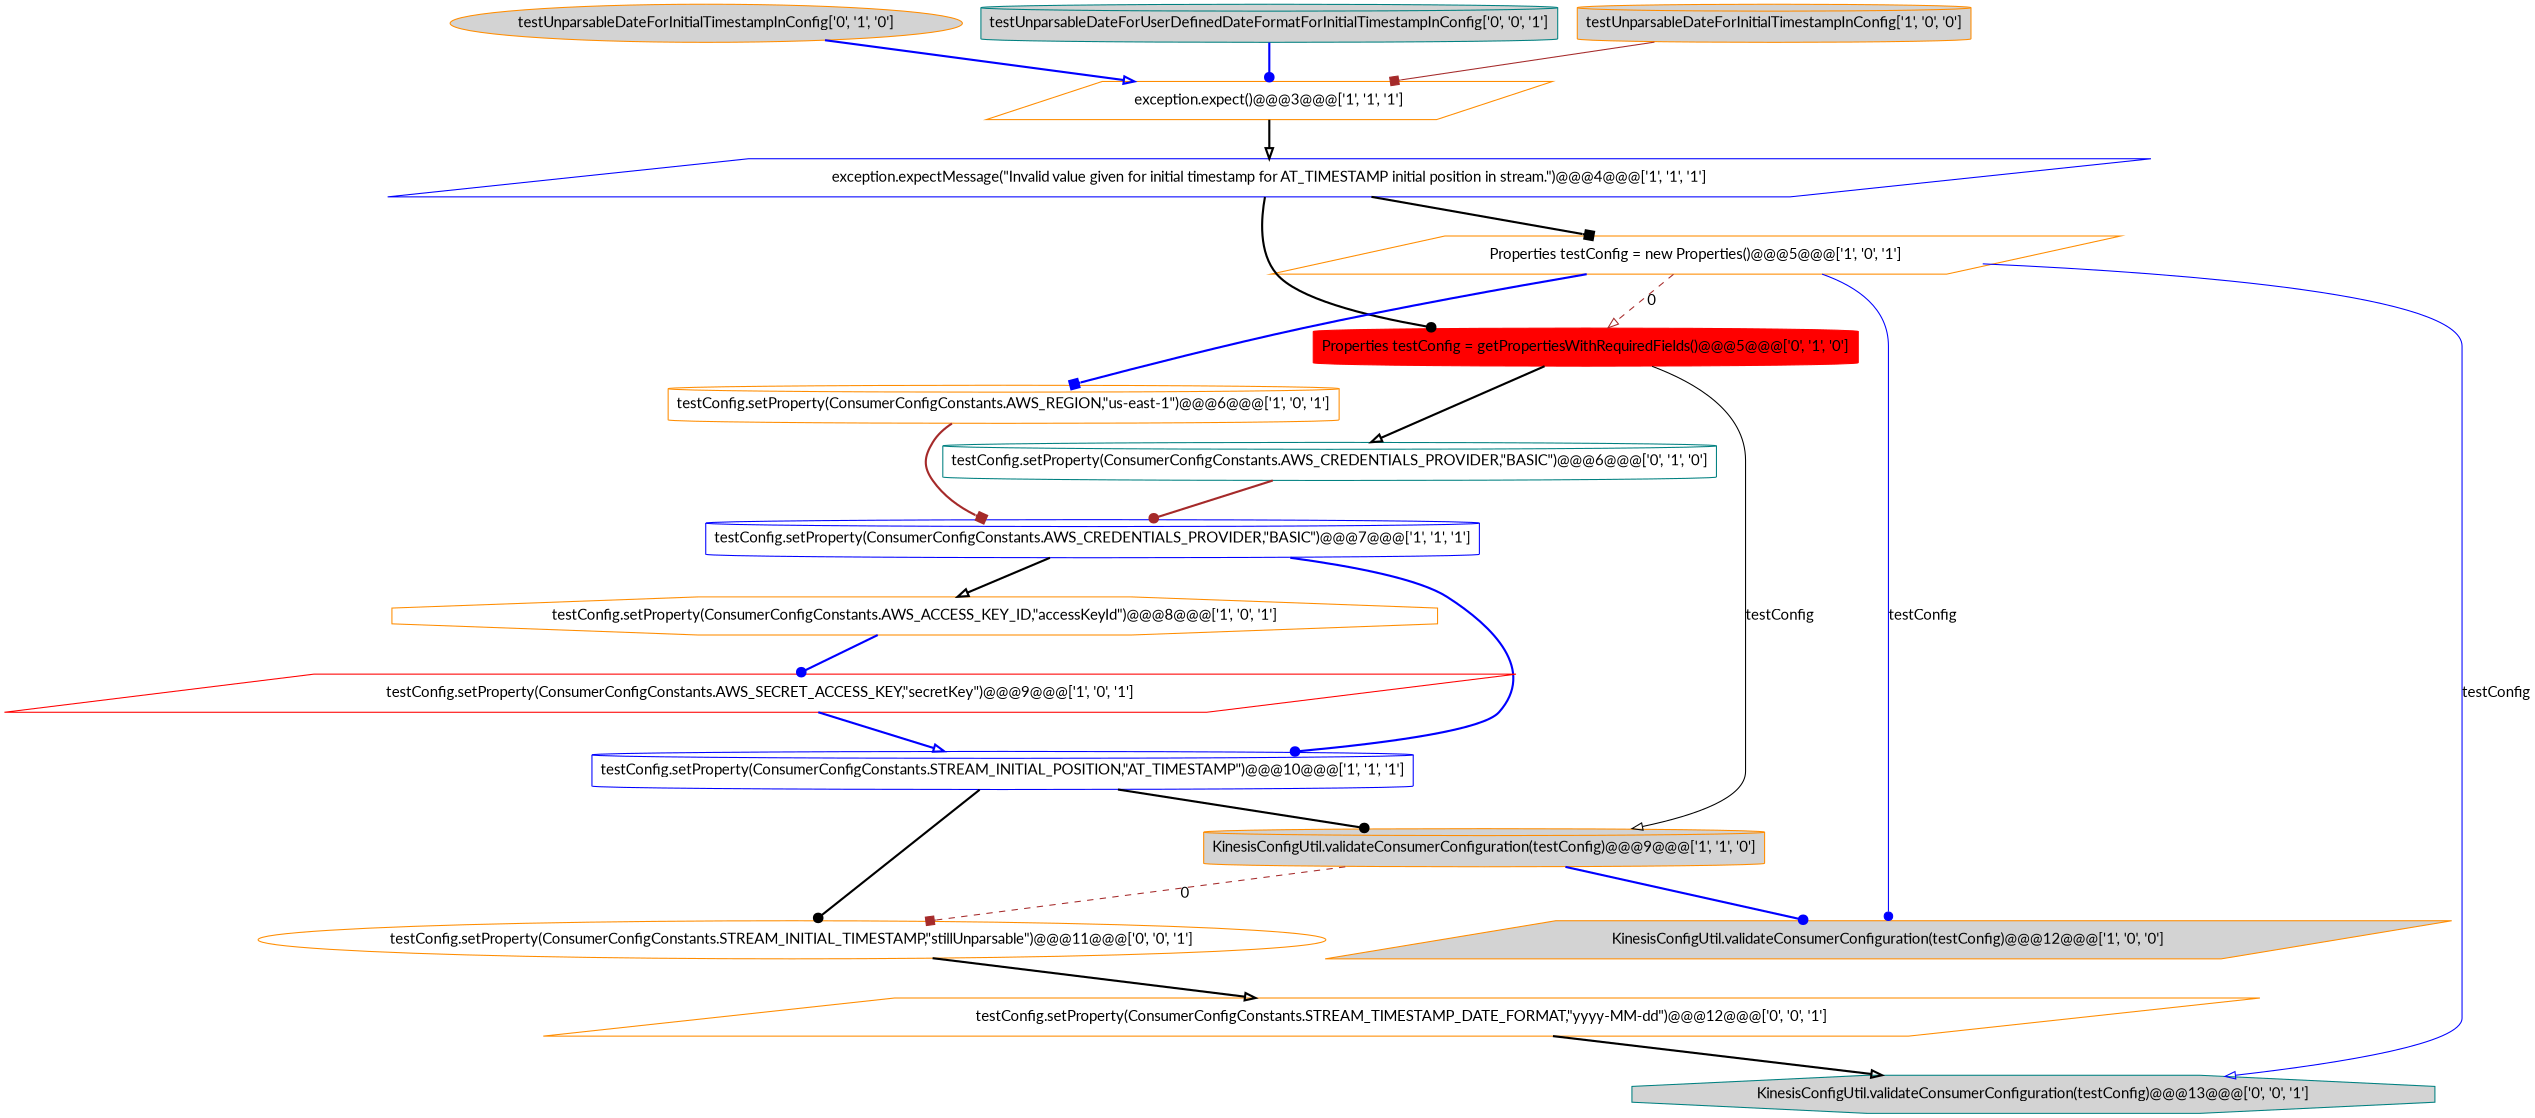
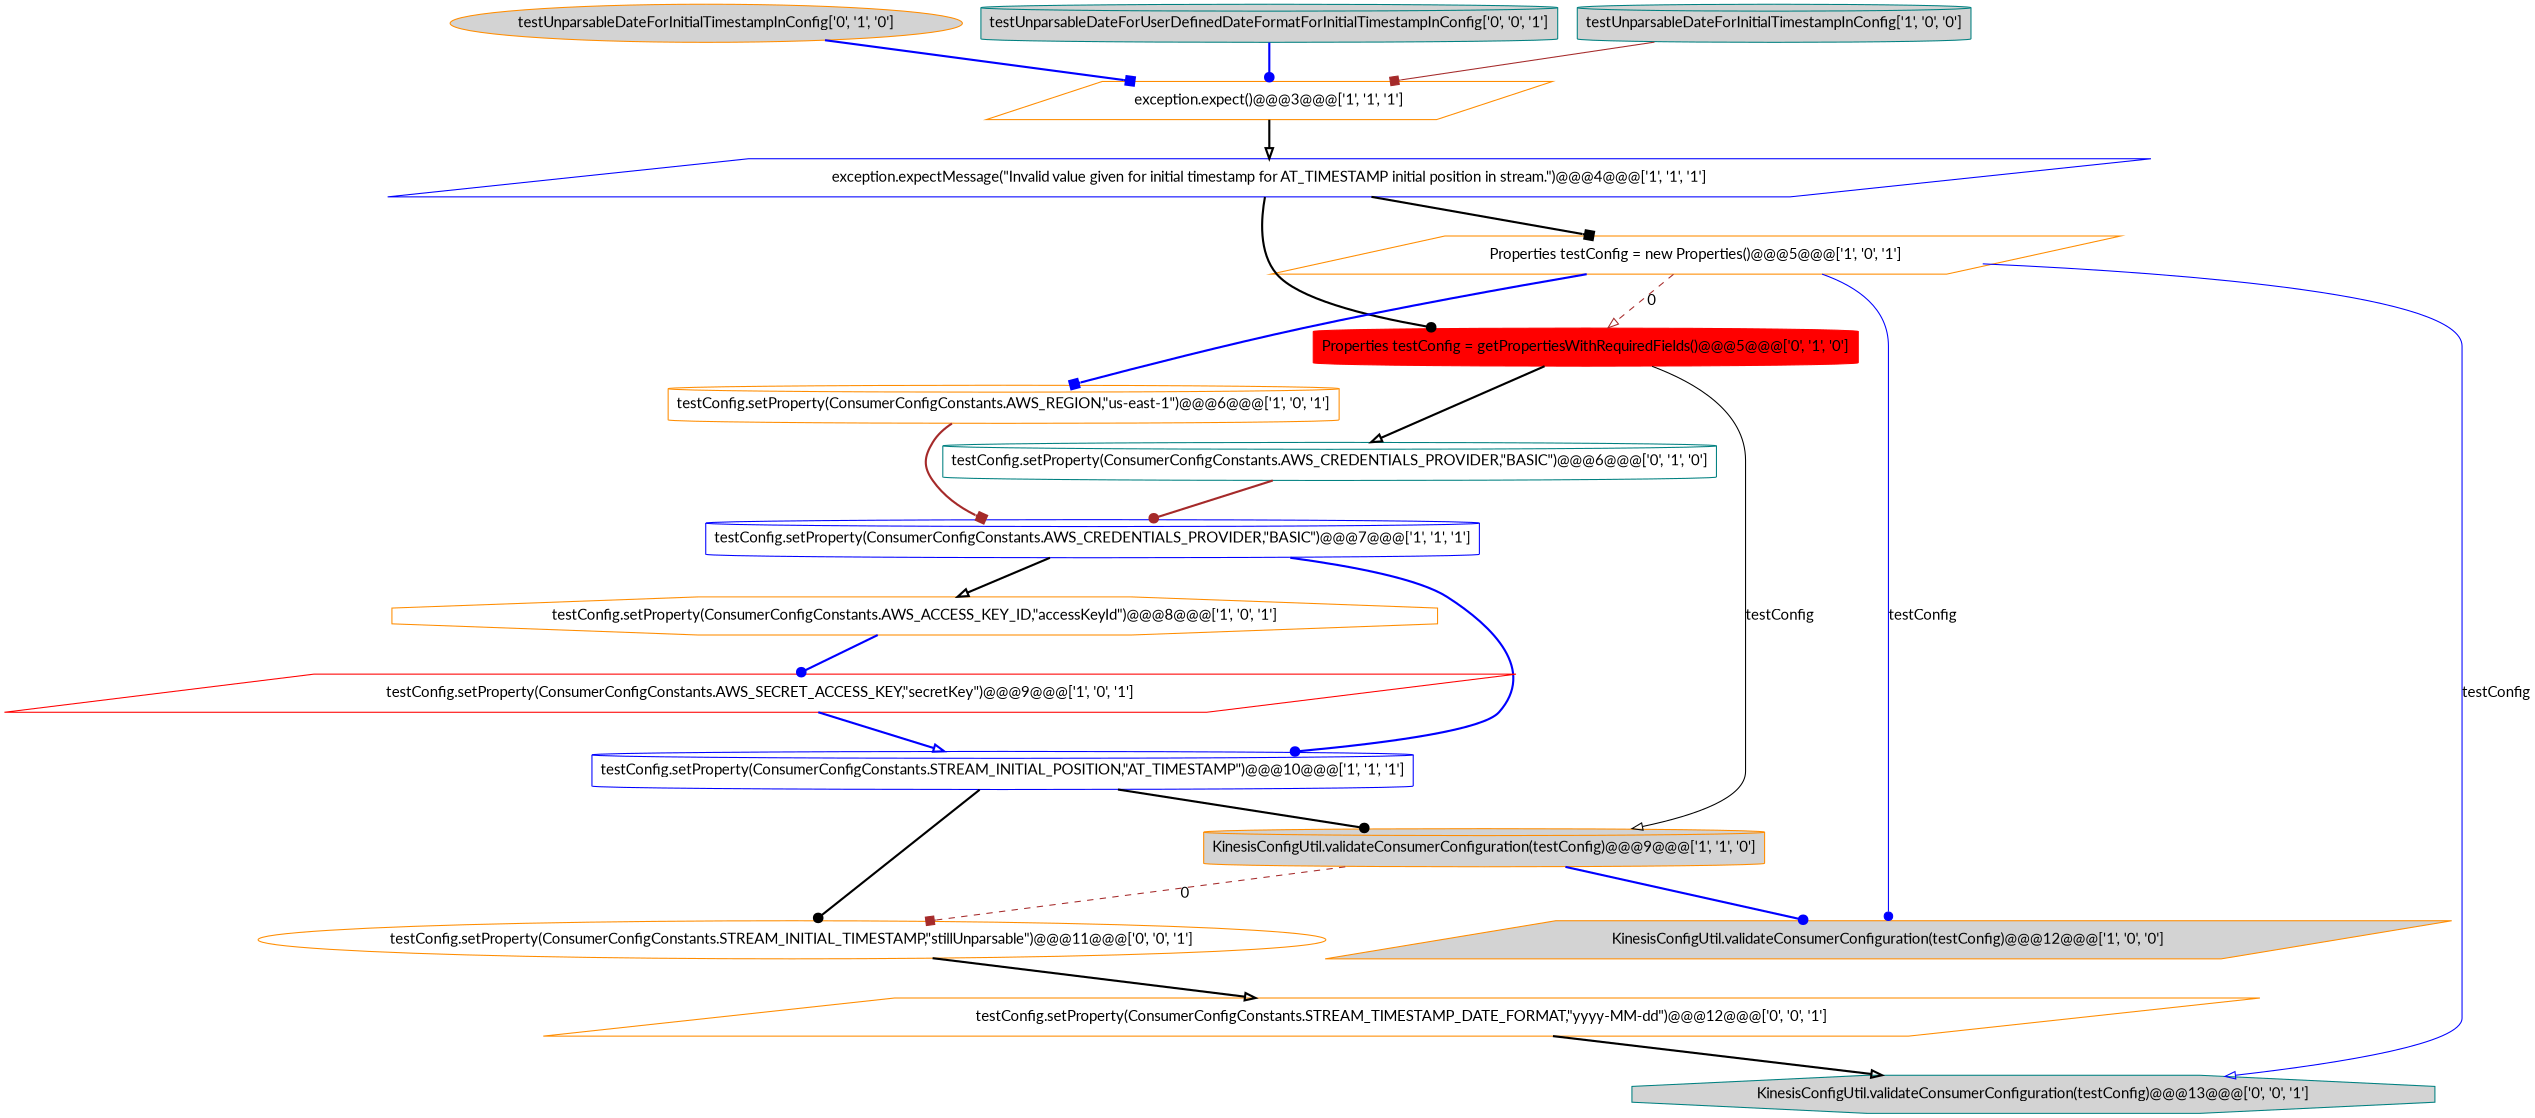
node "testUnparsableDateForInitialTimestampInConfig['1', '0', '0']": color darkorange -> teal
edge "testUnparsableDateForInitialTimestampInConfig['0', '1', '0']" -> "exception.expect()@@@3@@@['1', '1', '1']": arrowhead onormal -> box
